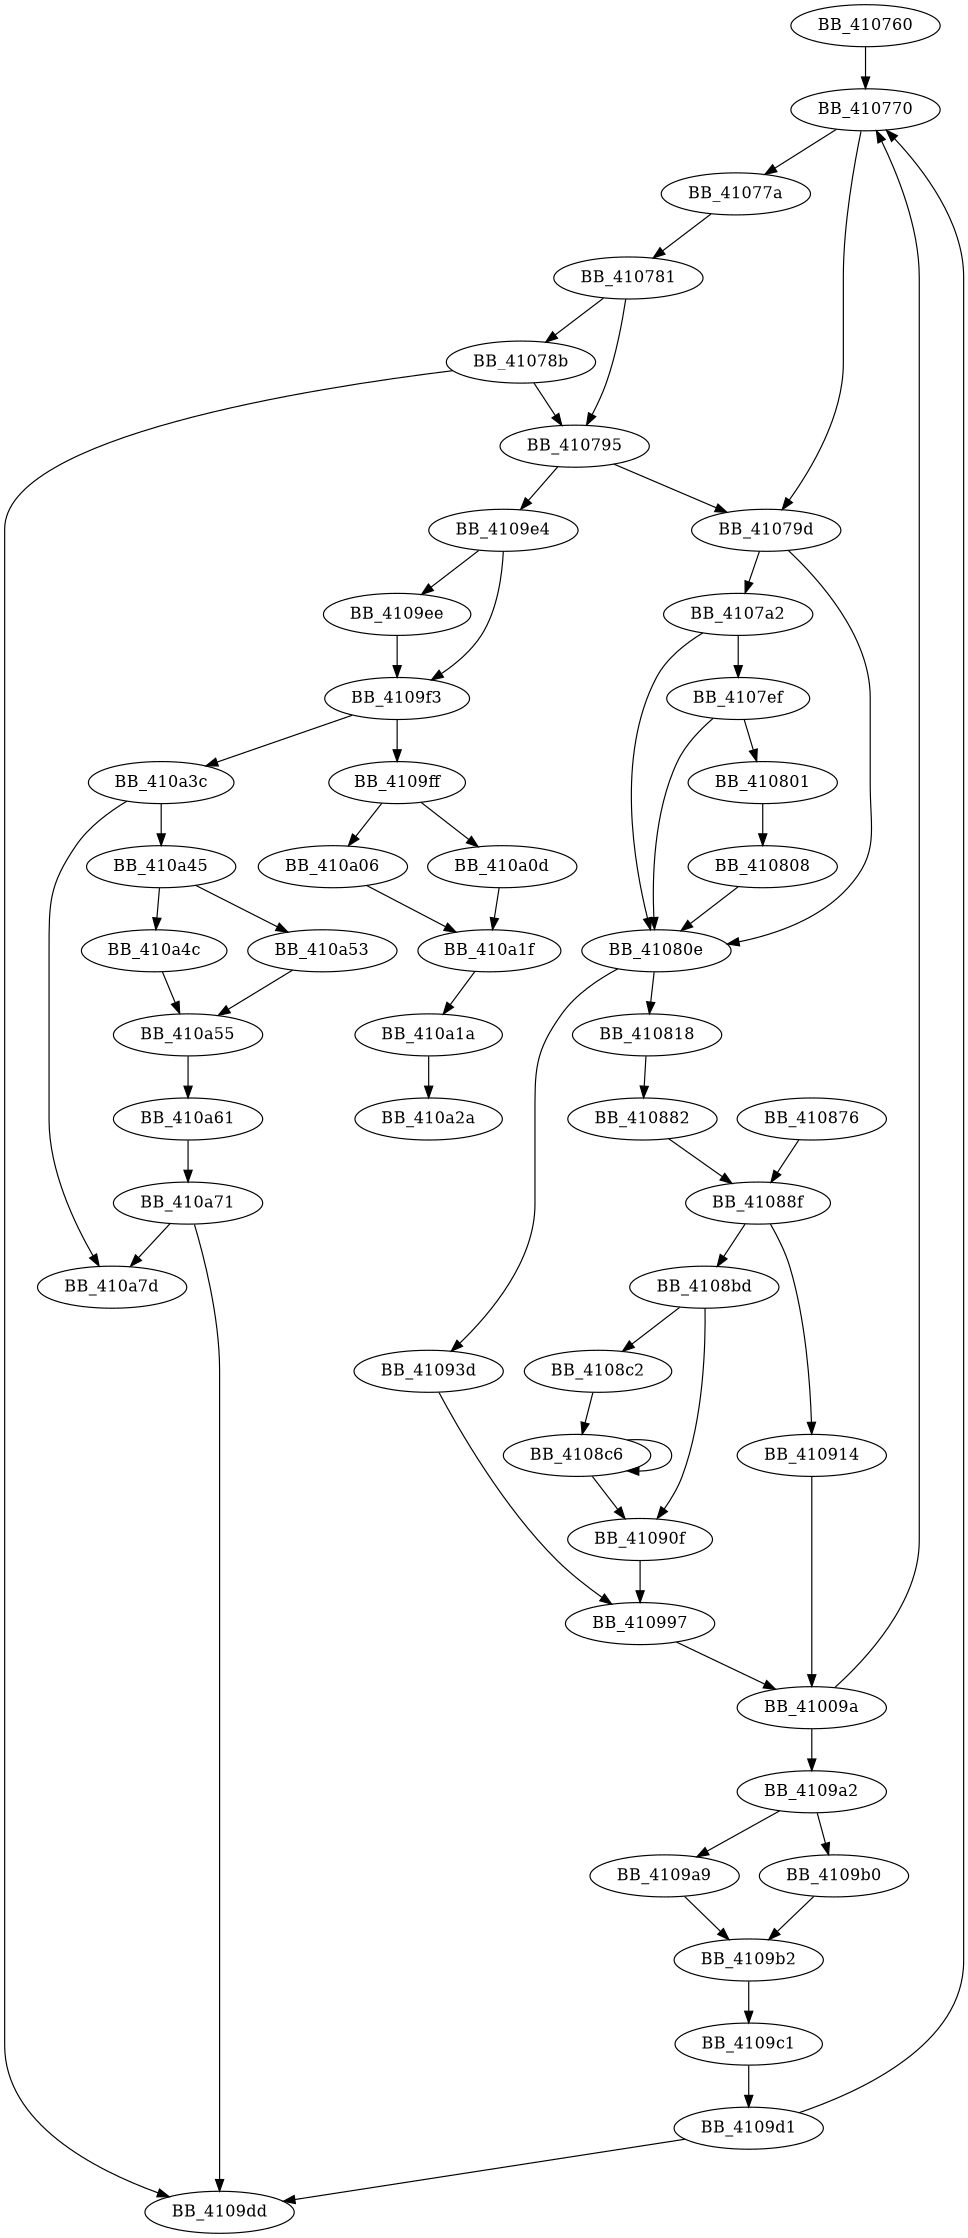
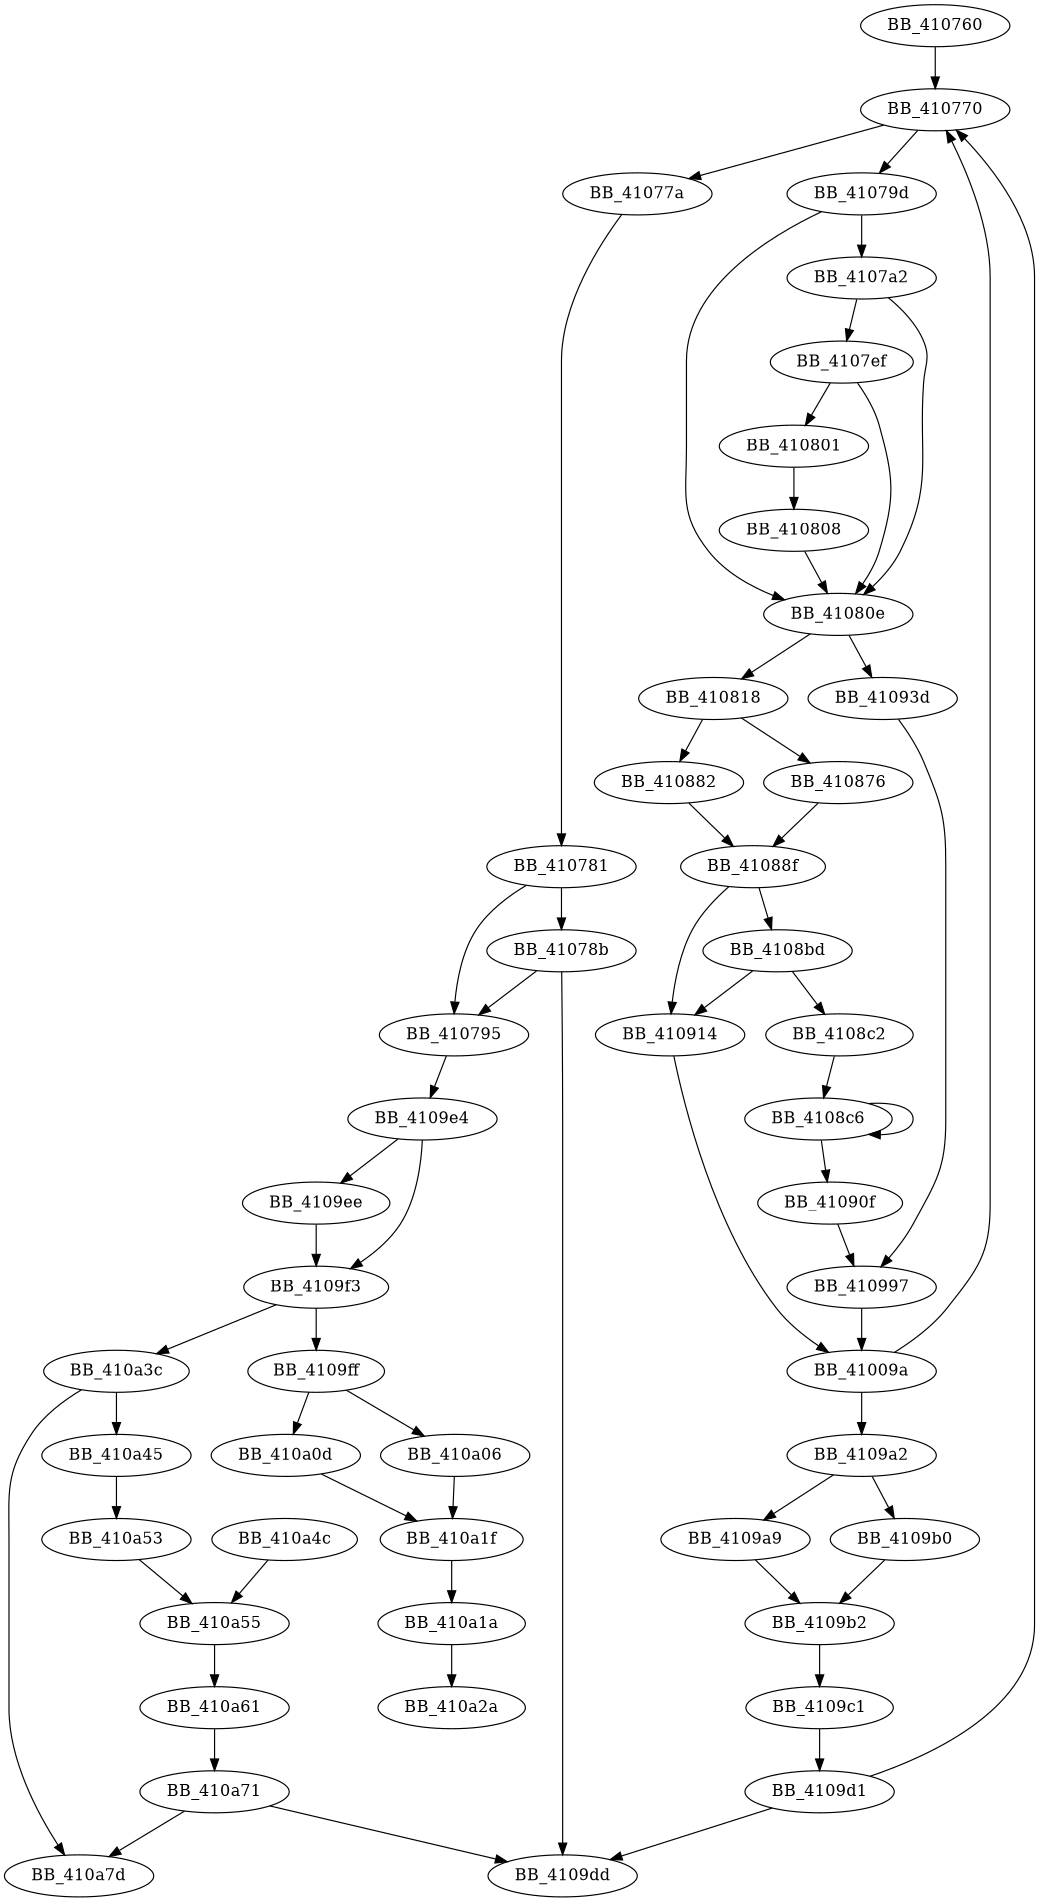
edge "BB_410795" -> "BB_41079d": removed
edge "BB_410818" -> "BB_410876": added
edge "BB_410a45" -> "BB_410a4c": removed
edge "BB_4108bd" -> "BB_41090f": now "BB_4108bd" -> "BB_410914"
